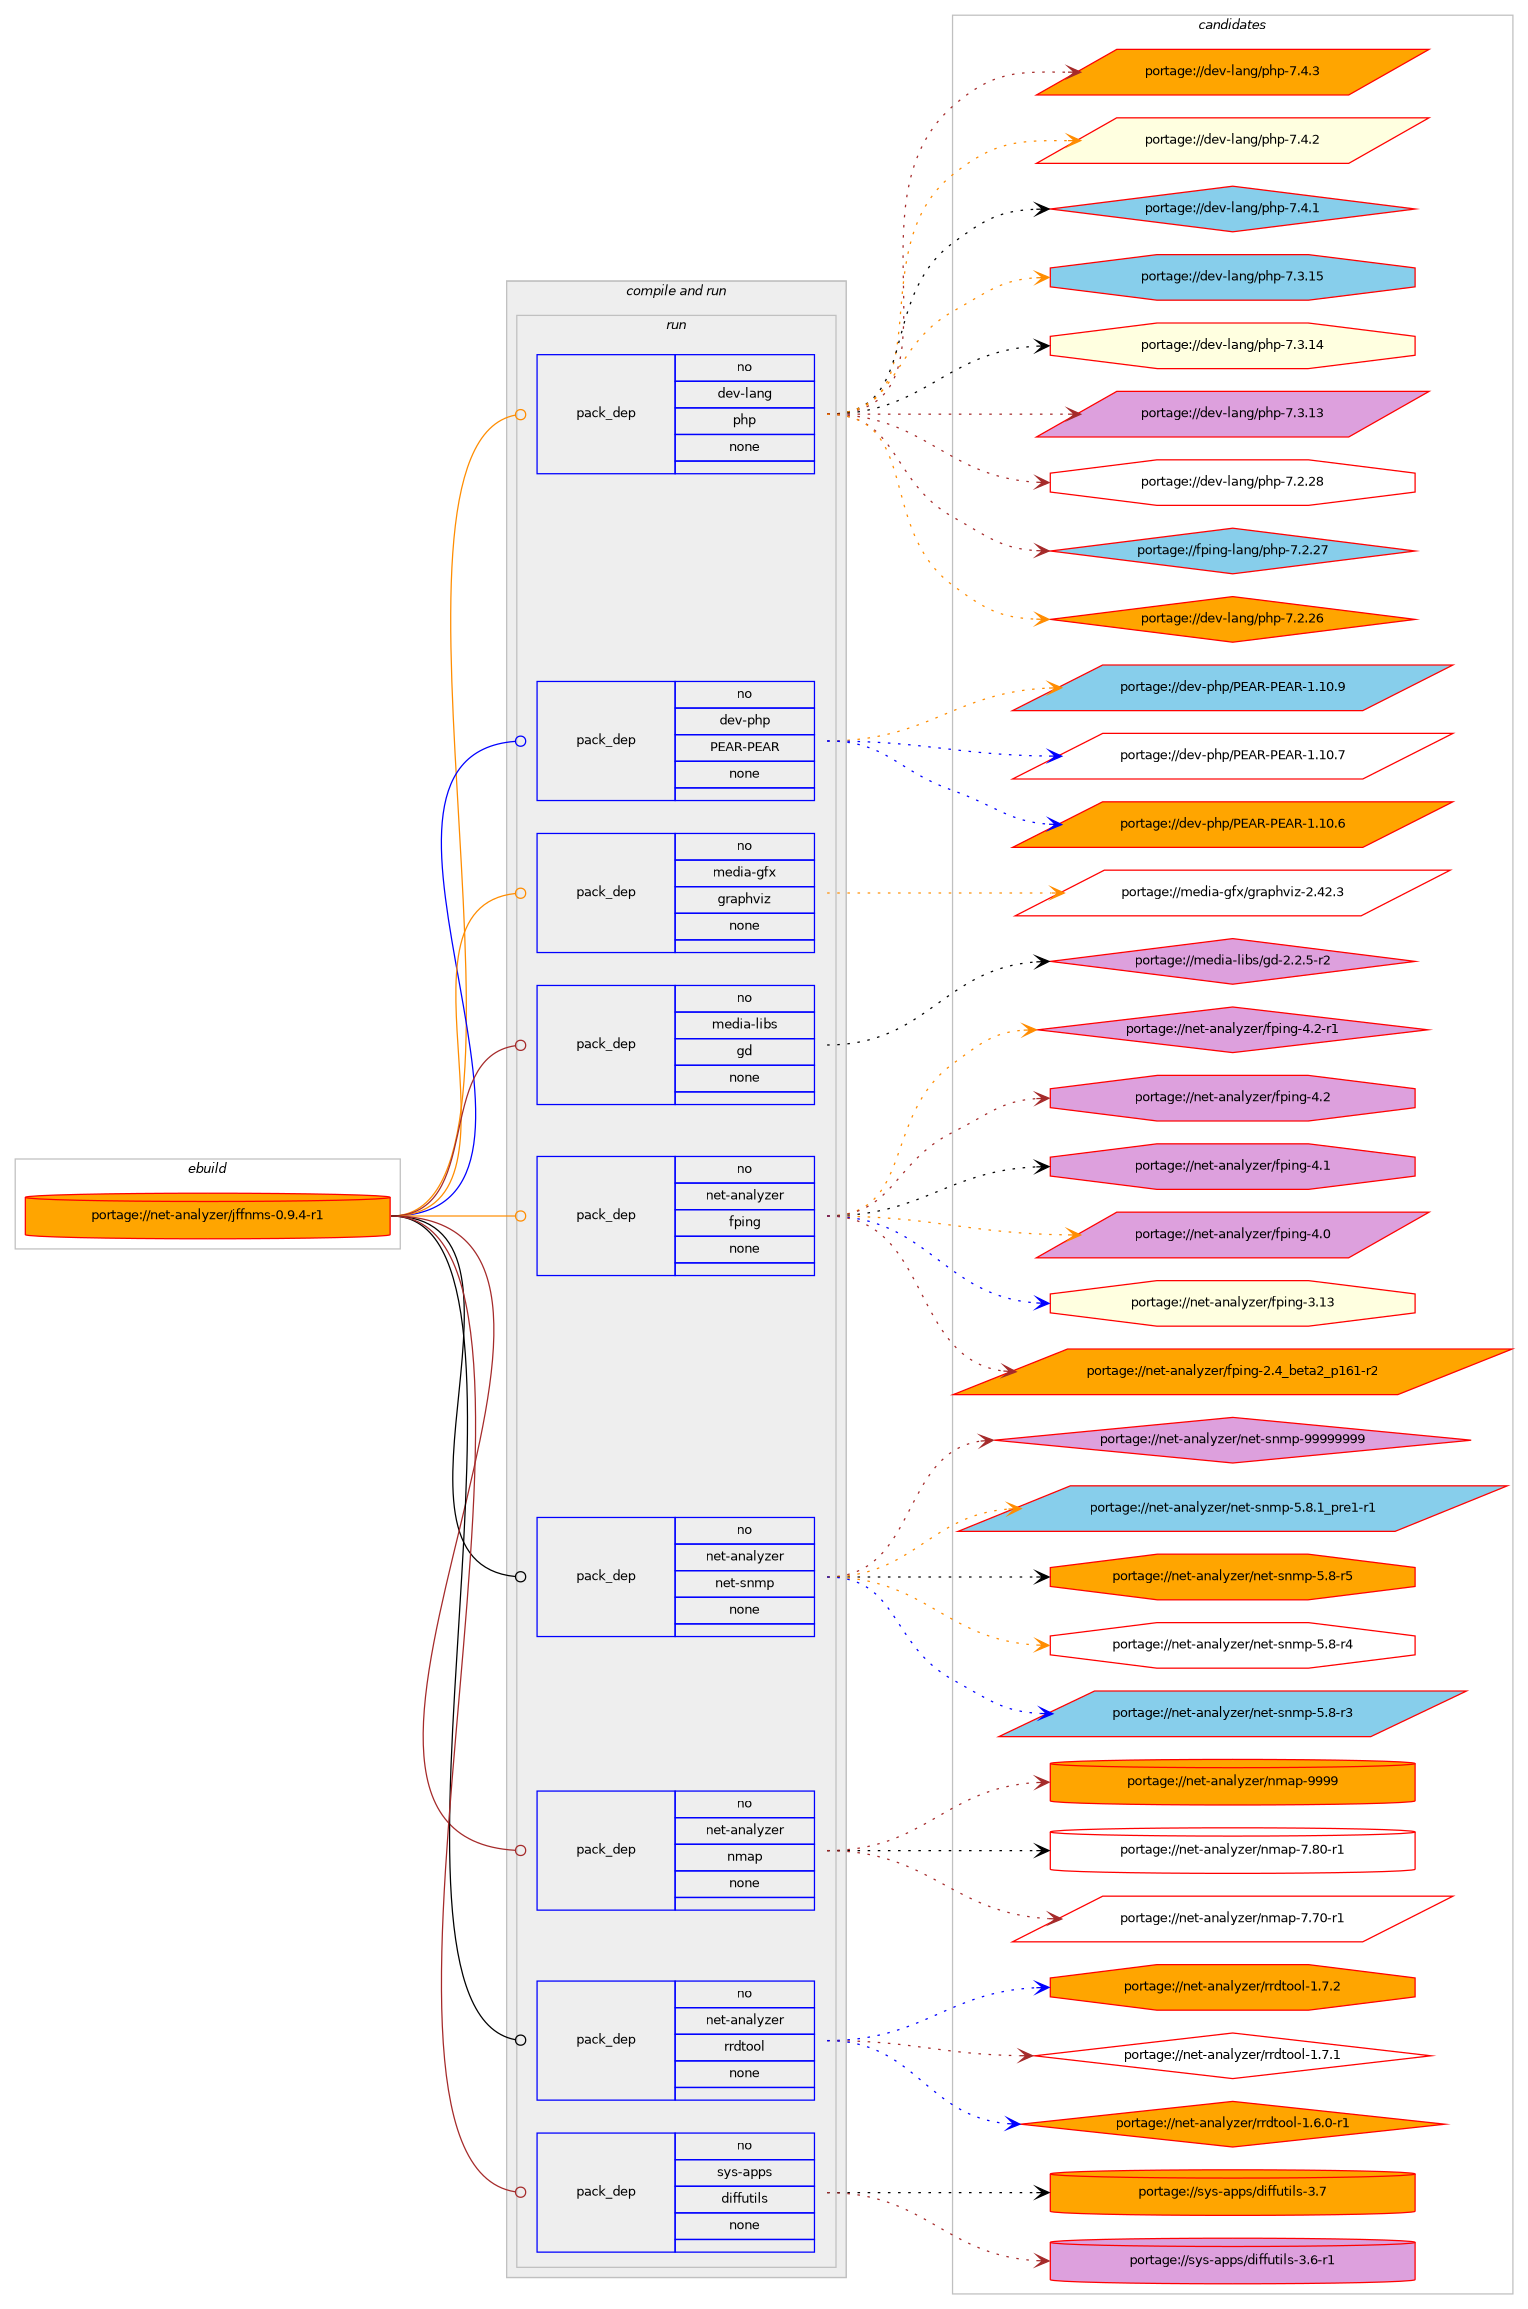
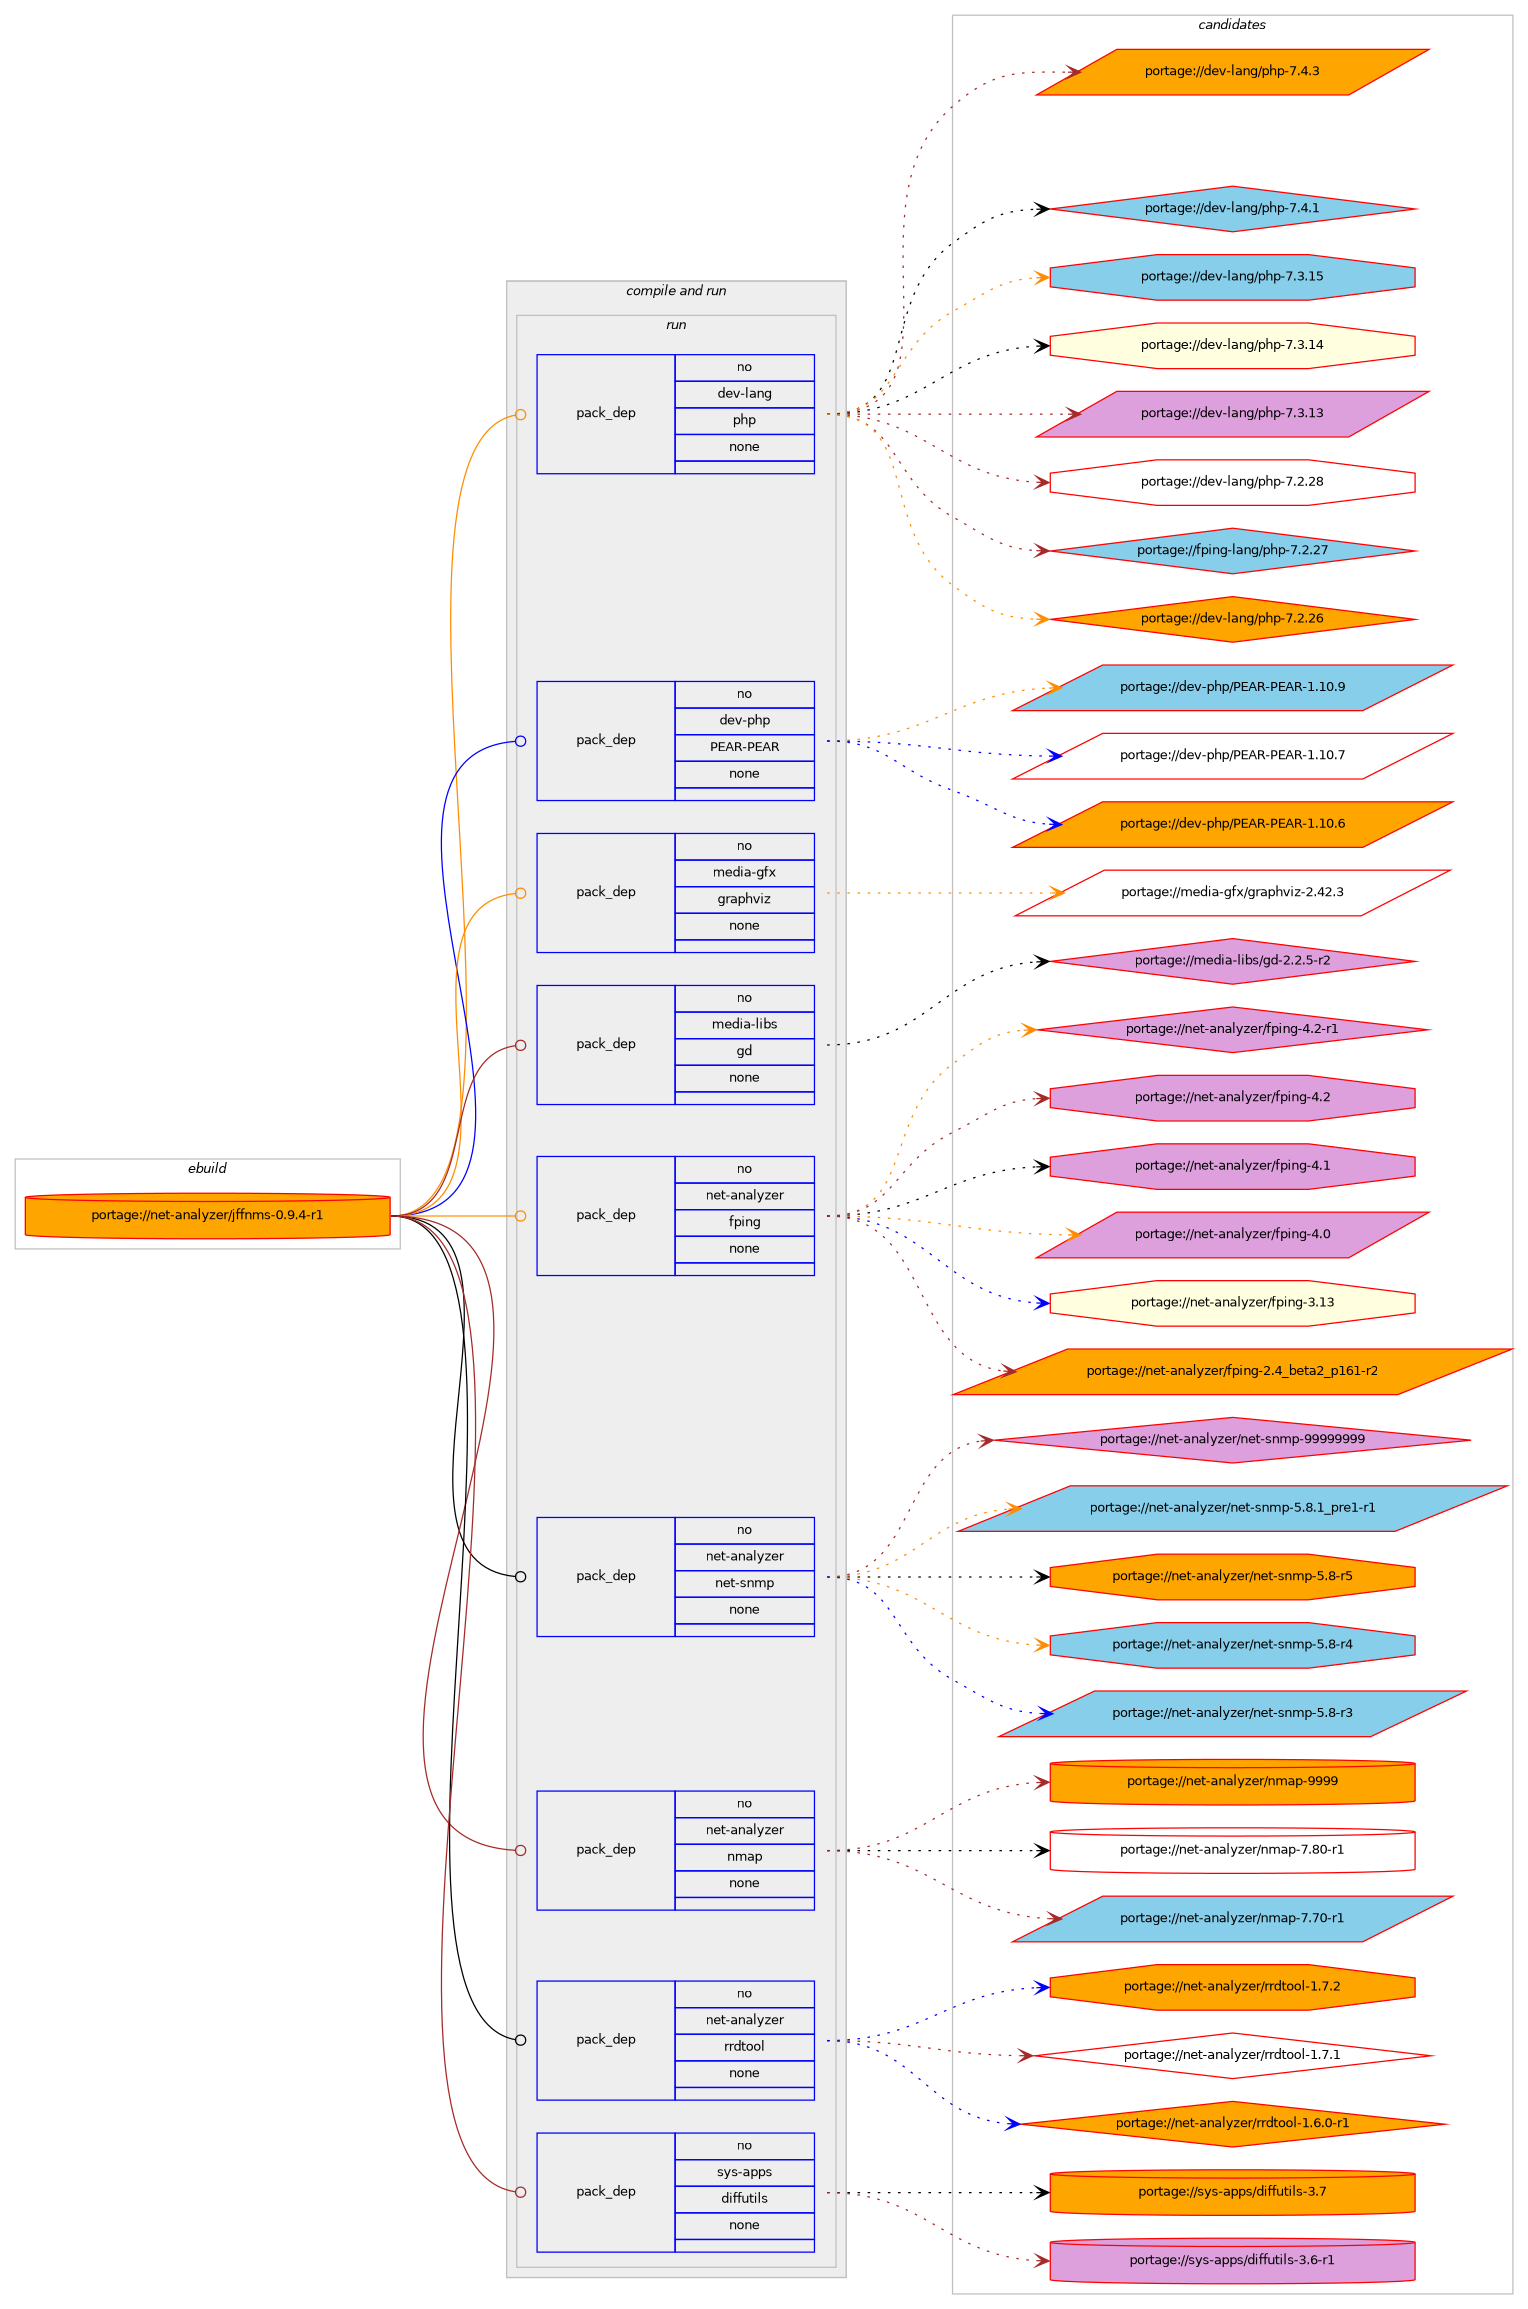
node "portage://dev-lang/php-7.4.2": removed
node "portage://net-analyzer/net-snmp-5.8-r4": fillcolor white -> skyblue
node "portage://net-analyzer/nmap-7.70-r1": fillcolor white -> skyblue
